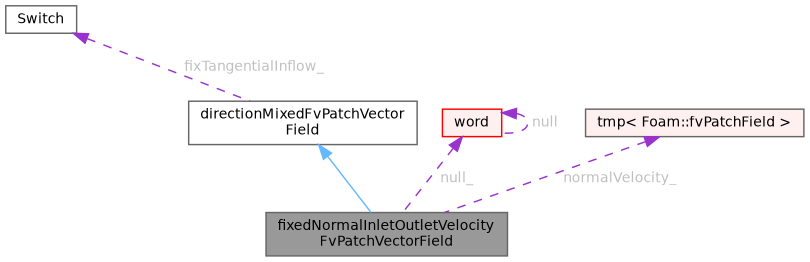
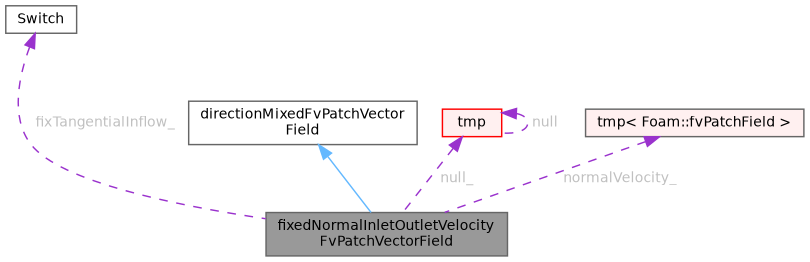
edge "directionMixedFvPatchVector Field" -> "Switch": now "fixedNormalInletOutletVelocity FvPatchVectorField" -> "Switch"
node "word": label "word" -> "tmp"
